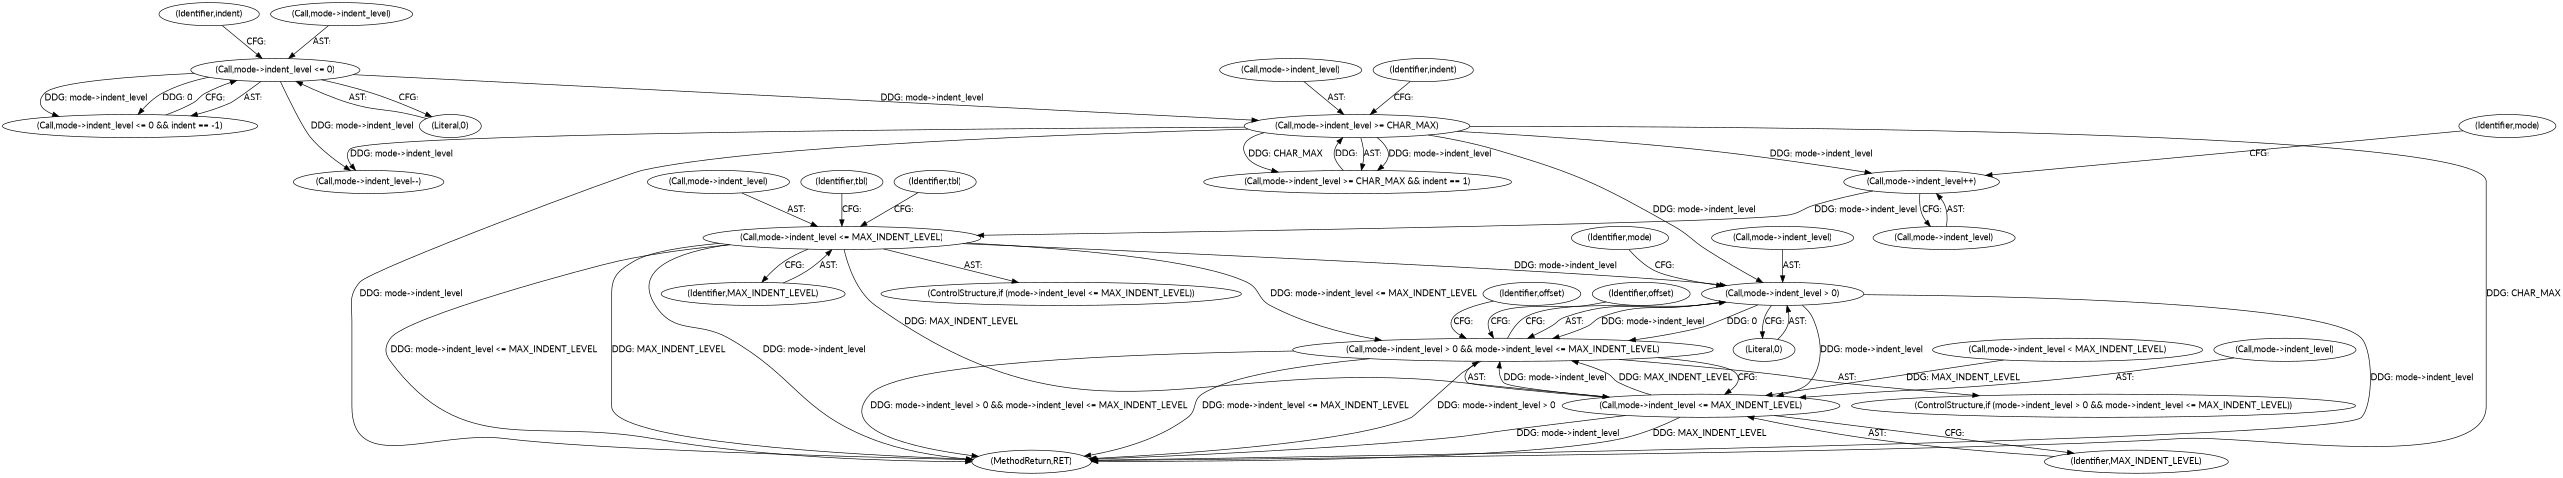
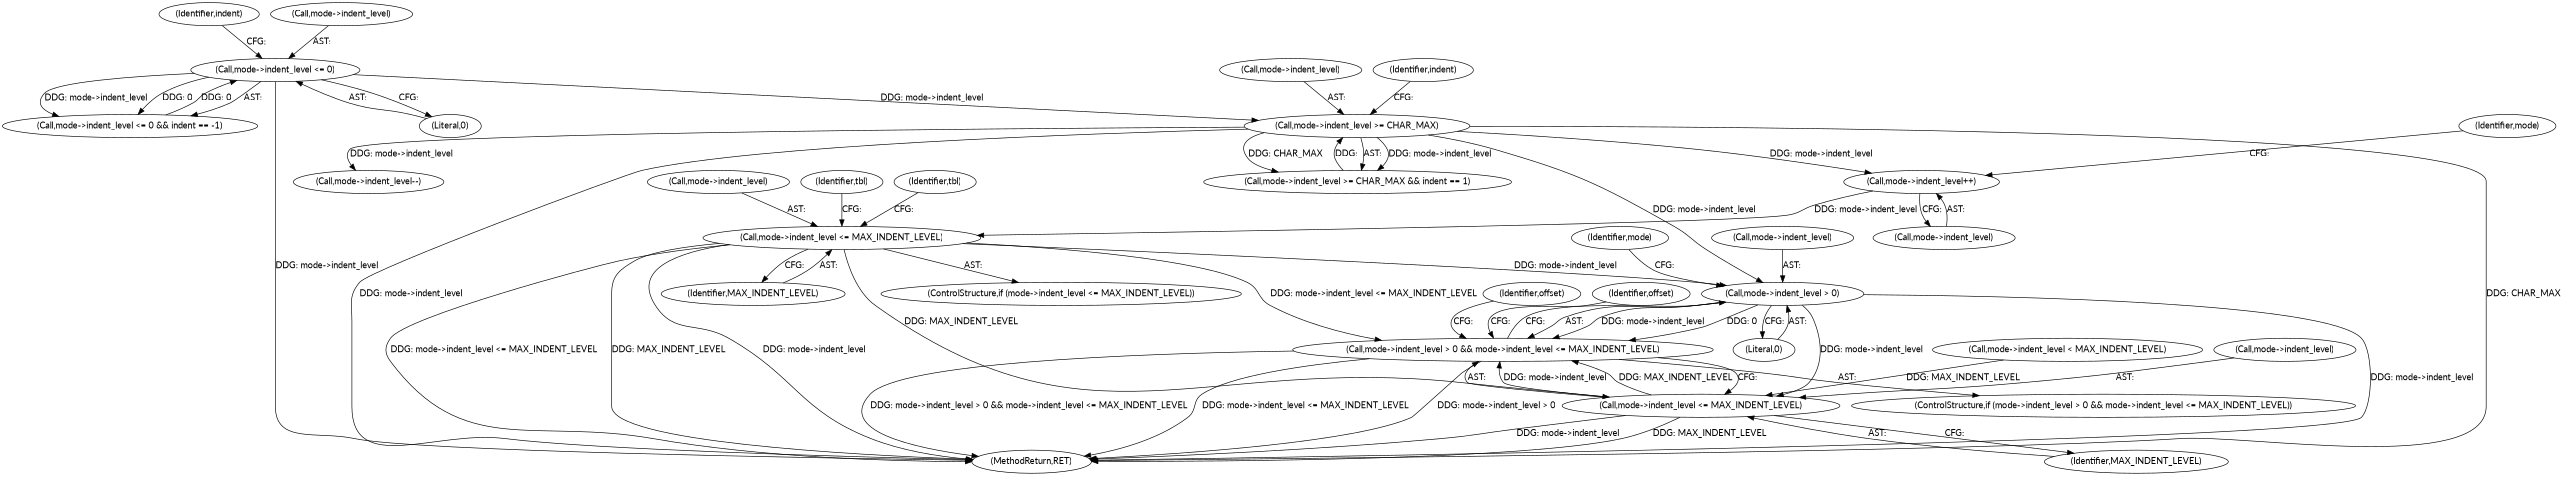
edge "(Call,mode->indent_level <= 0 && indent == -1)" -> "(Call,mode->indent_level <= 0)": label "CFG: " -> "DDG: 0"
edge "(Call,mode->indent_level <= 0)" -> "(Call,mode->indent_level--)": now "(Call,mode->indent_level <= 0)" -> "(MethodReturn,RET)"
